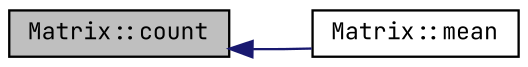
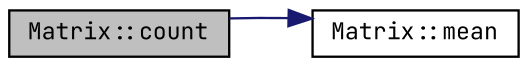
edge "Matrix::mean" -> "Matrix::count": reversed
